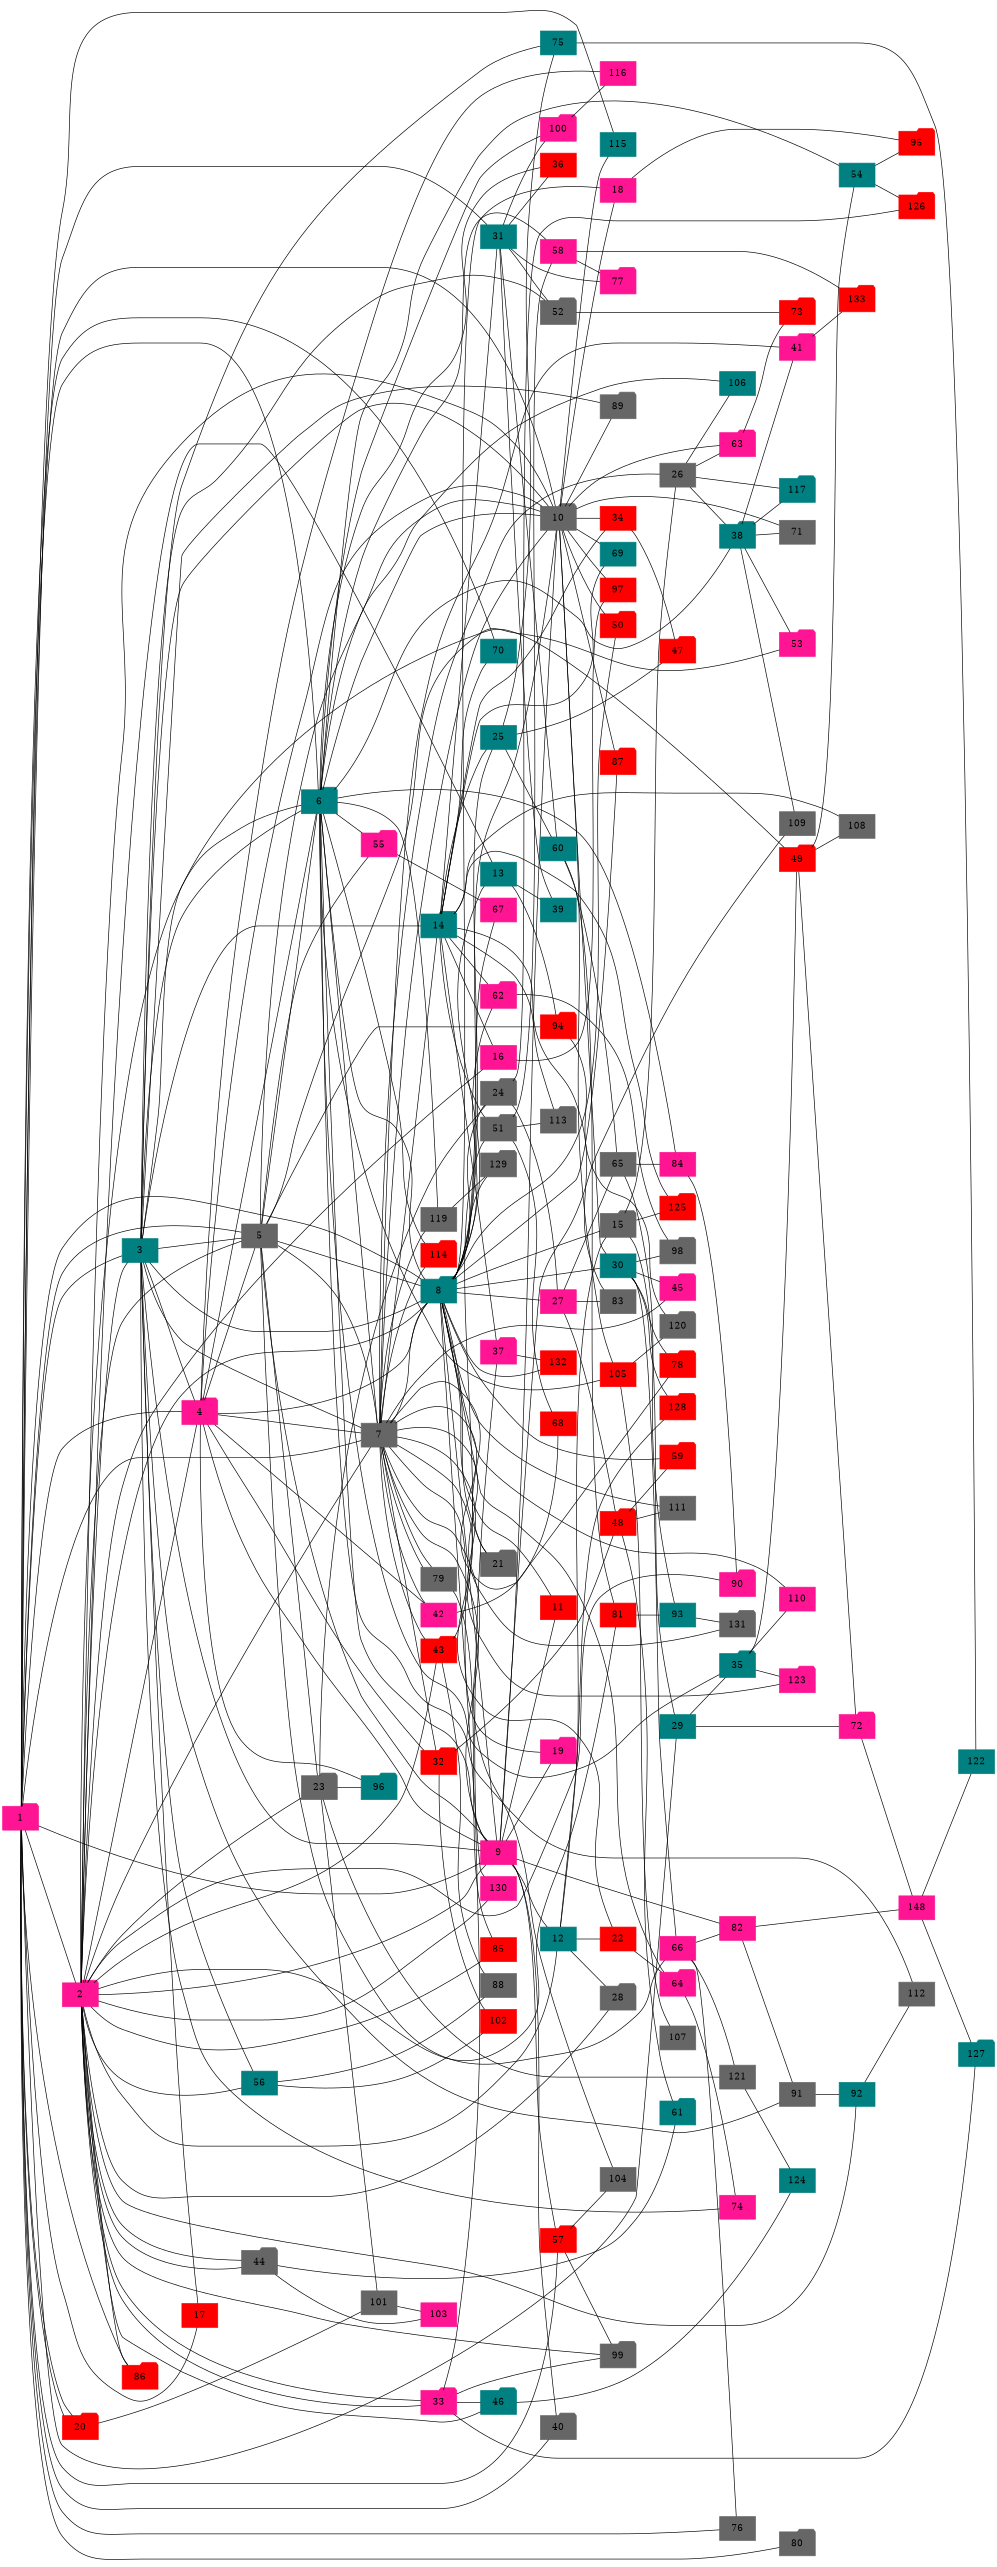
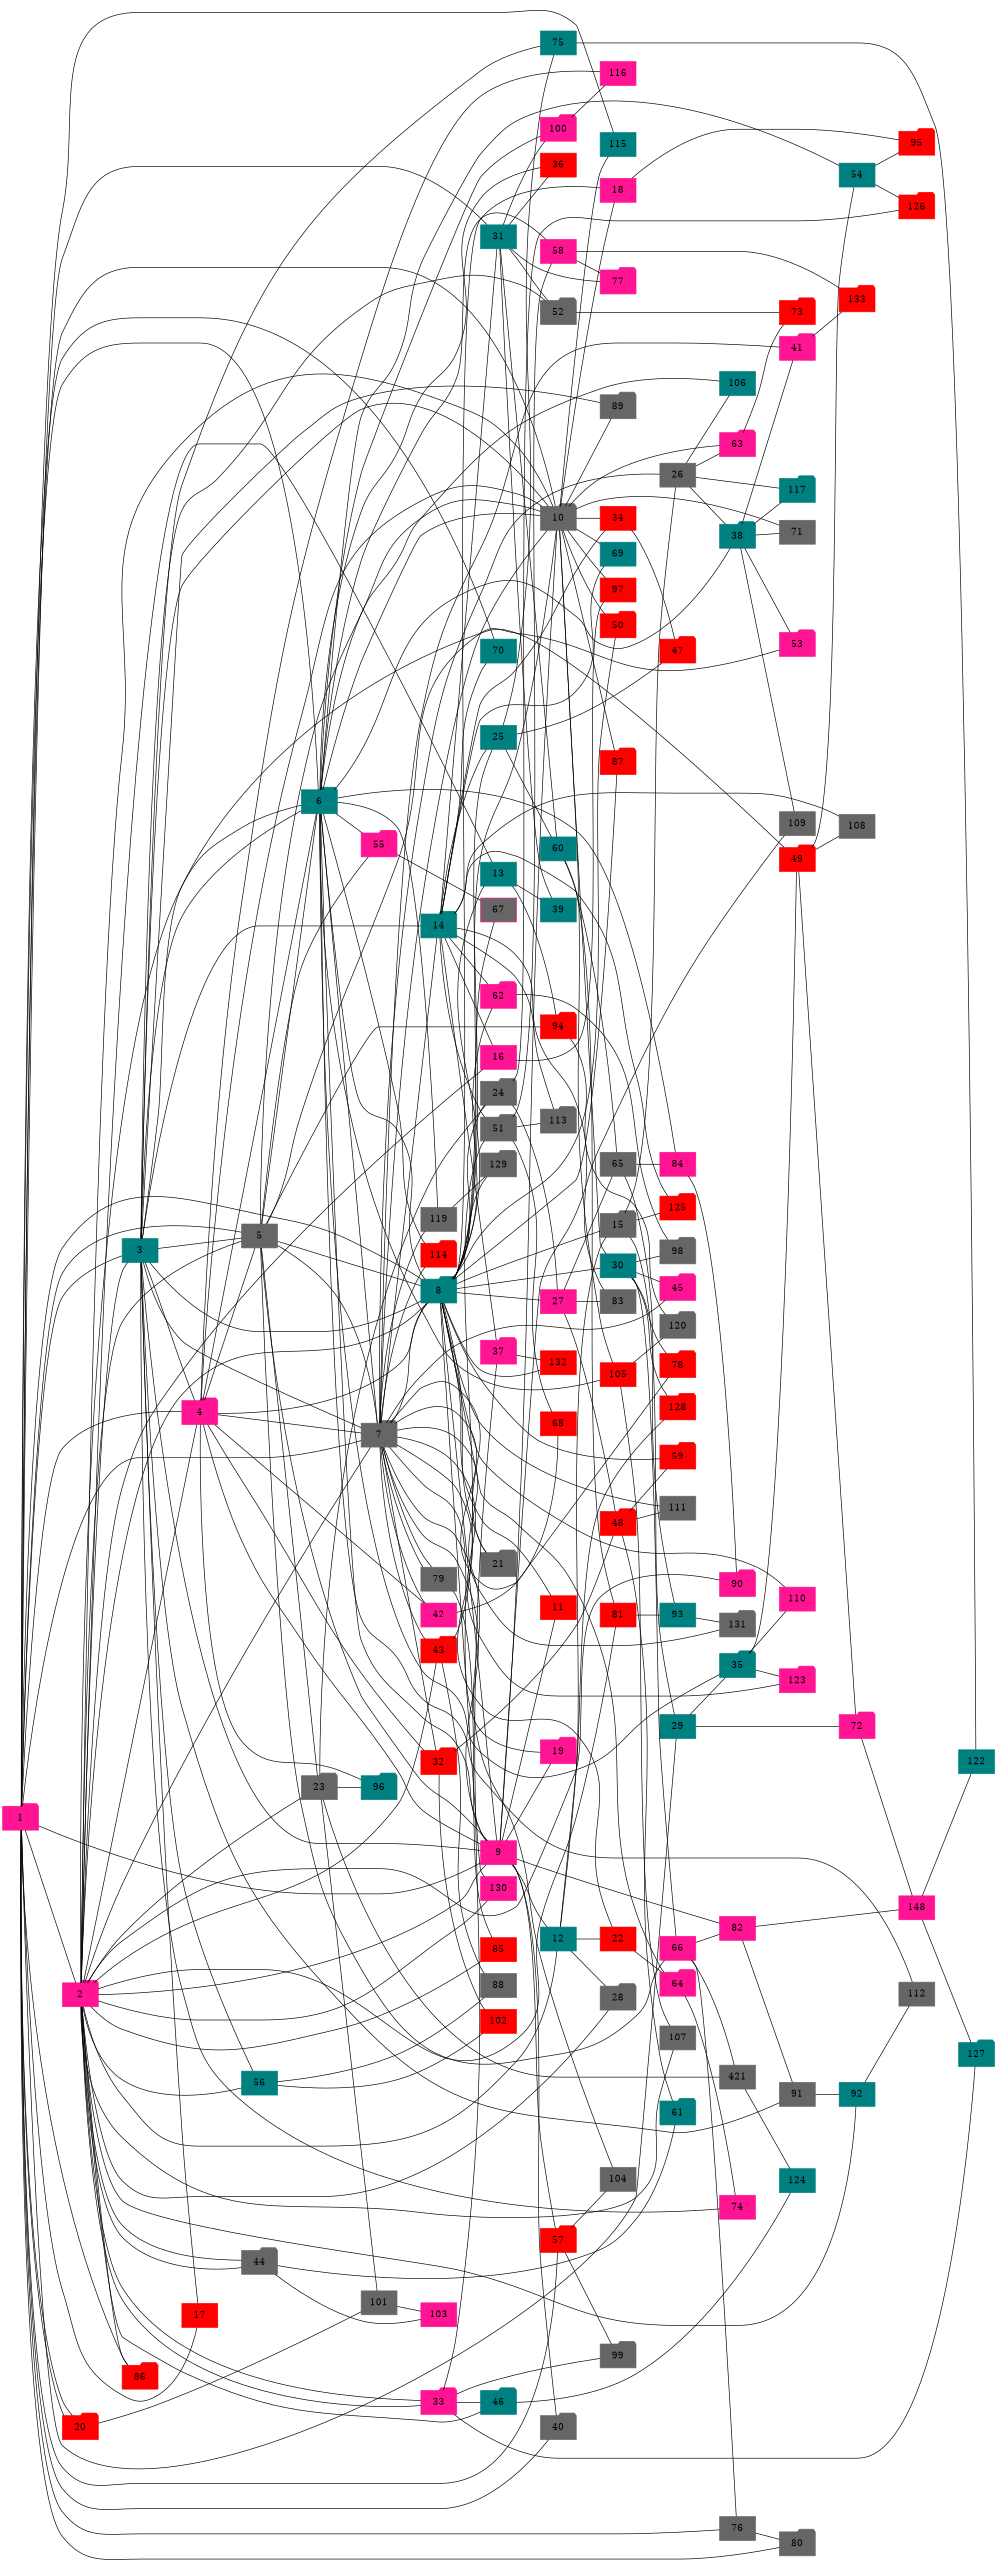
node "67": fillcolor deeppink -> gray40
node "121": label "121" -> "421"
edge "2" -- "99": now "2" -- "107"
edge "76" -- "80": added
